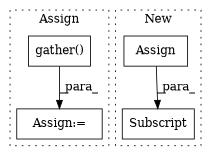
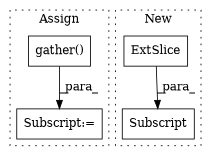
node "Assign": label "Assign" -> "ExtSlice"
node "Assign:=": label "Assign:=" -> "Subscript:="
